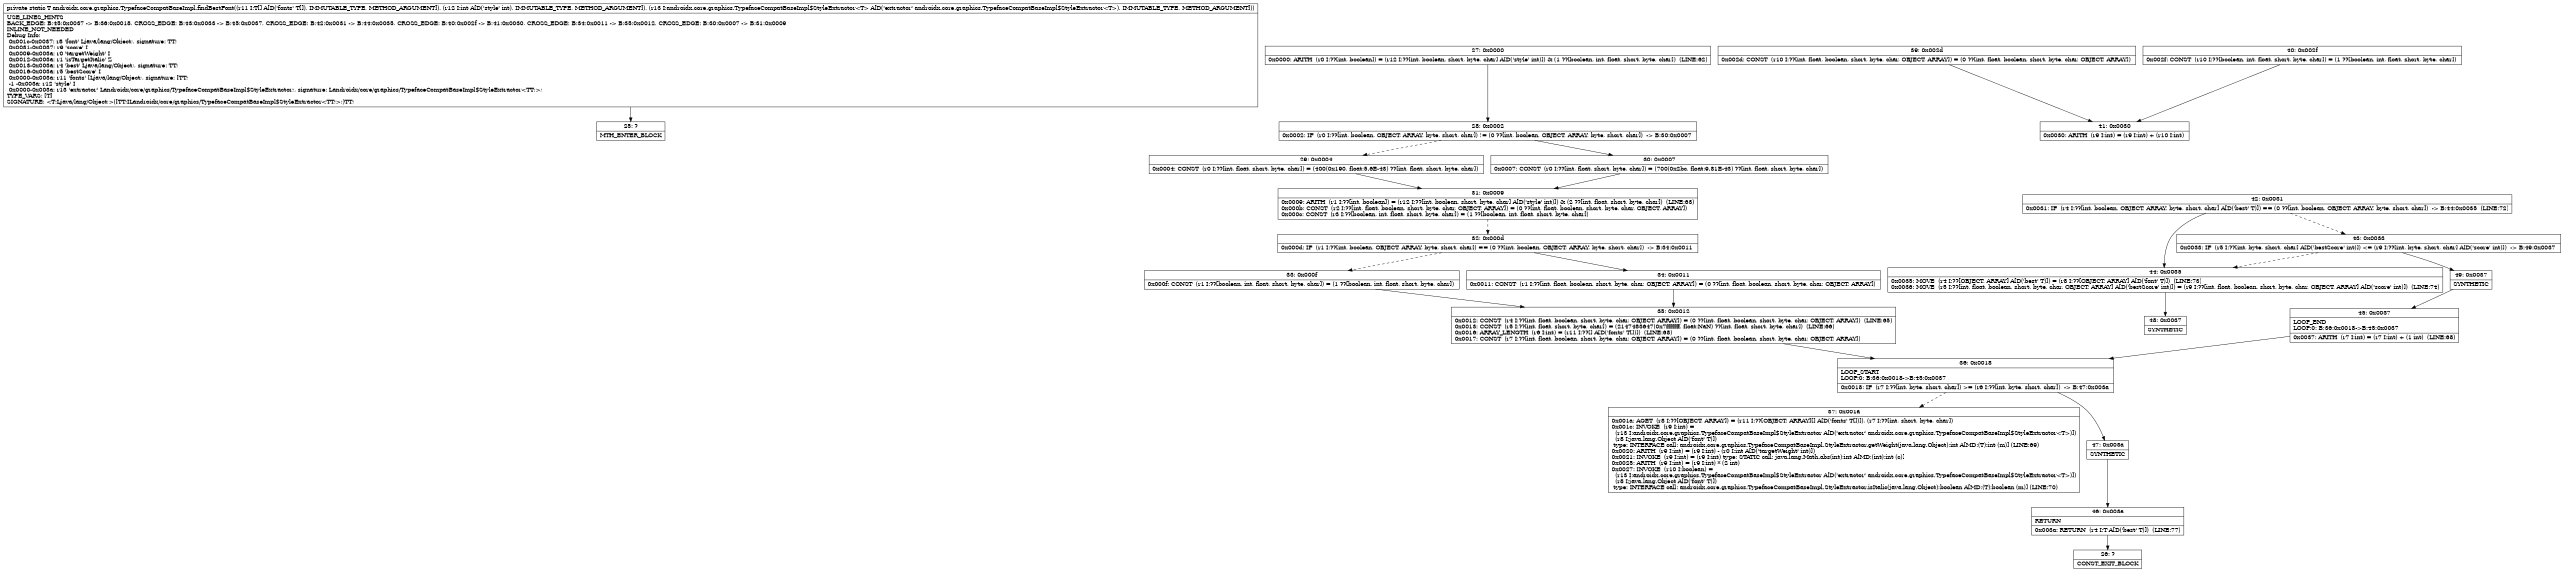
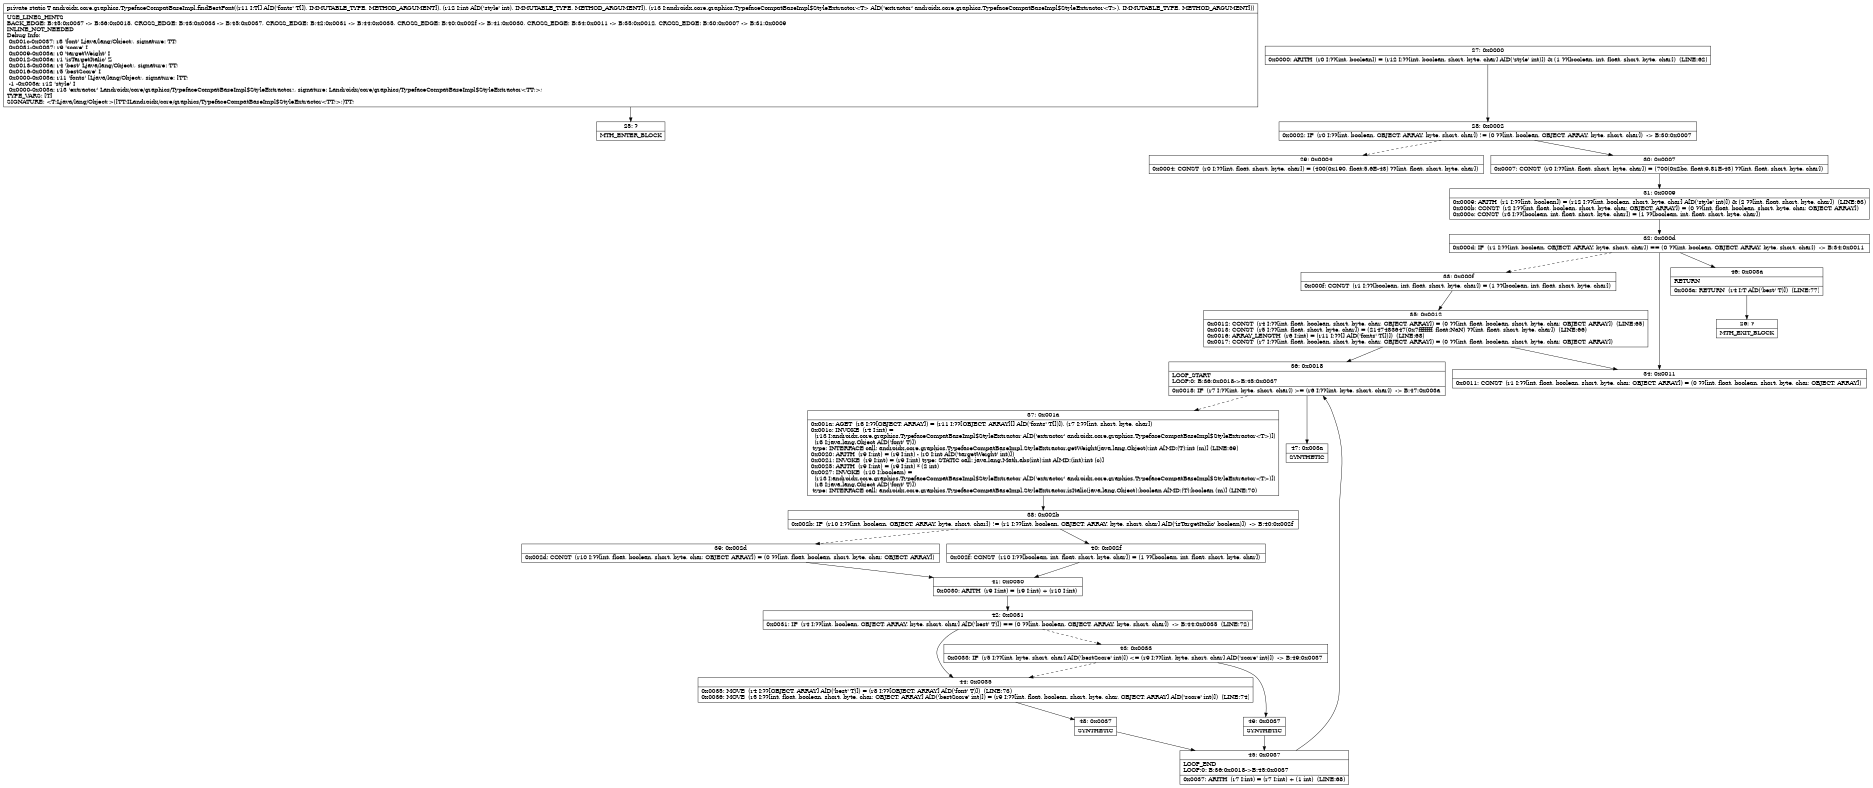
edge "29: 0x0004" -> "31: 0x0009": removed
edge "31: 0x0009" -> "32: 0x000d": style dashed -> solid
edge "34: 0x0011" -> "35: 0x0012": reversed
node "37: 0x001a": text "0x001c: INVOKE  (r9 I:int) =" -> "0x001c: INVOKE  (r4 I:int) ="
edge "47: 0x003a" -> "46: 0x003a": now "32: 0x000d" -> "46: 0x003a"
node "38: 0x002b": added
node "26: ?": text "CONST_EXIT_BLOCK" -> "MTH_EXIT_BLOCK"
edge "41: 0x0030" -> "42: 0x0031": added
edge "48: 0x0037" -> "45: 0x0037": added
